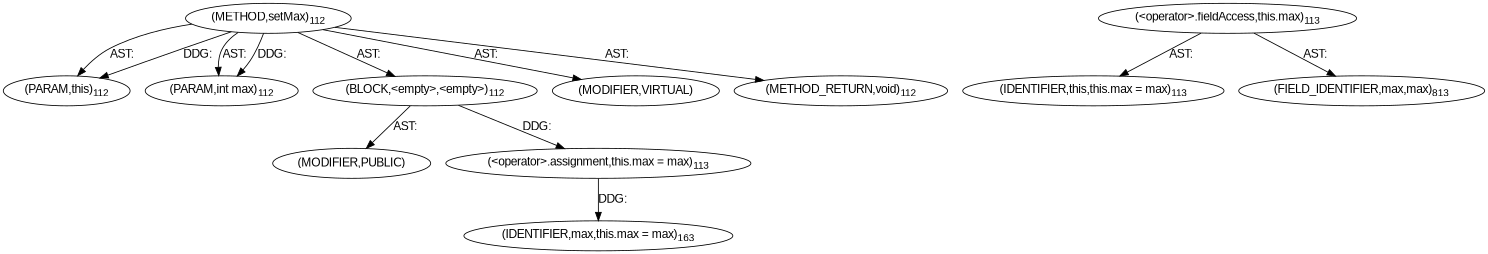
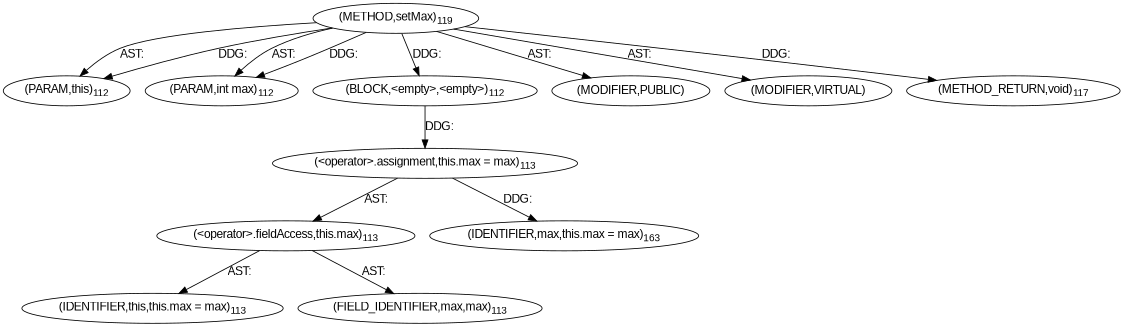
node "(METHOD,setMax)": text "112" -> "119"
edge "(METHOD,setMax)" -> "(BLOCK,<empty>,<empty>)": label "AST: " -> "DDG: "
edge "(METHOD,setMax)" -> "(METHOD_RETURN,void)": label "AST: " -> "DDG: "
node "(METHOD_RETURN,void)": text "112" -> "117"
node "(FIELD_IDENTIFIER,max,max)": text "813" -> "113"
edge "(BLOCK,<empty>,<empty>)" -> "(MODIFIER,PUBLIC)": now "(METHOD,setMax)" -> "(MODIFIER,PUBLIC)"
edge "(<operator>.assignment,this.max = max)" -> "(<operator>.fieldAccess,this.max)": added, label "AST:"
